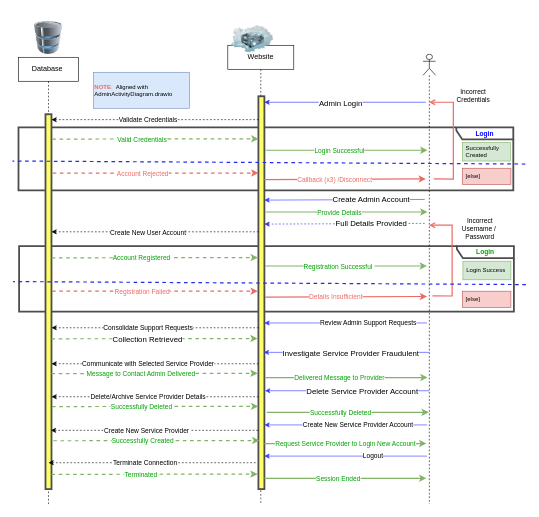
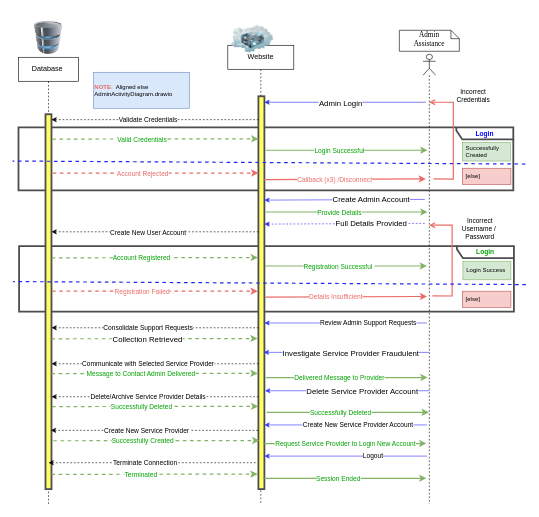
node "Admin Assistance": added
node "NOTE: Aligned with AdminActivityDiagram.drawio": label "NOTE: Aligned with AdminActivityDiagram.drawio" -> "NOTE: Aligned else AdminActivityDiagram.drawio"
